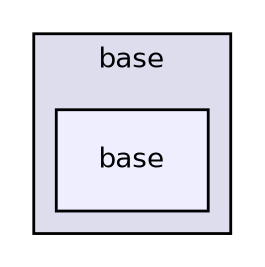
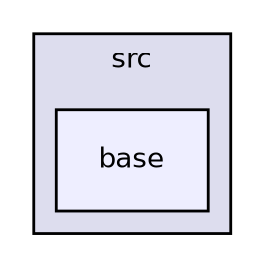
cluster "base": label "base" -> "src"
